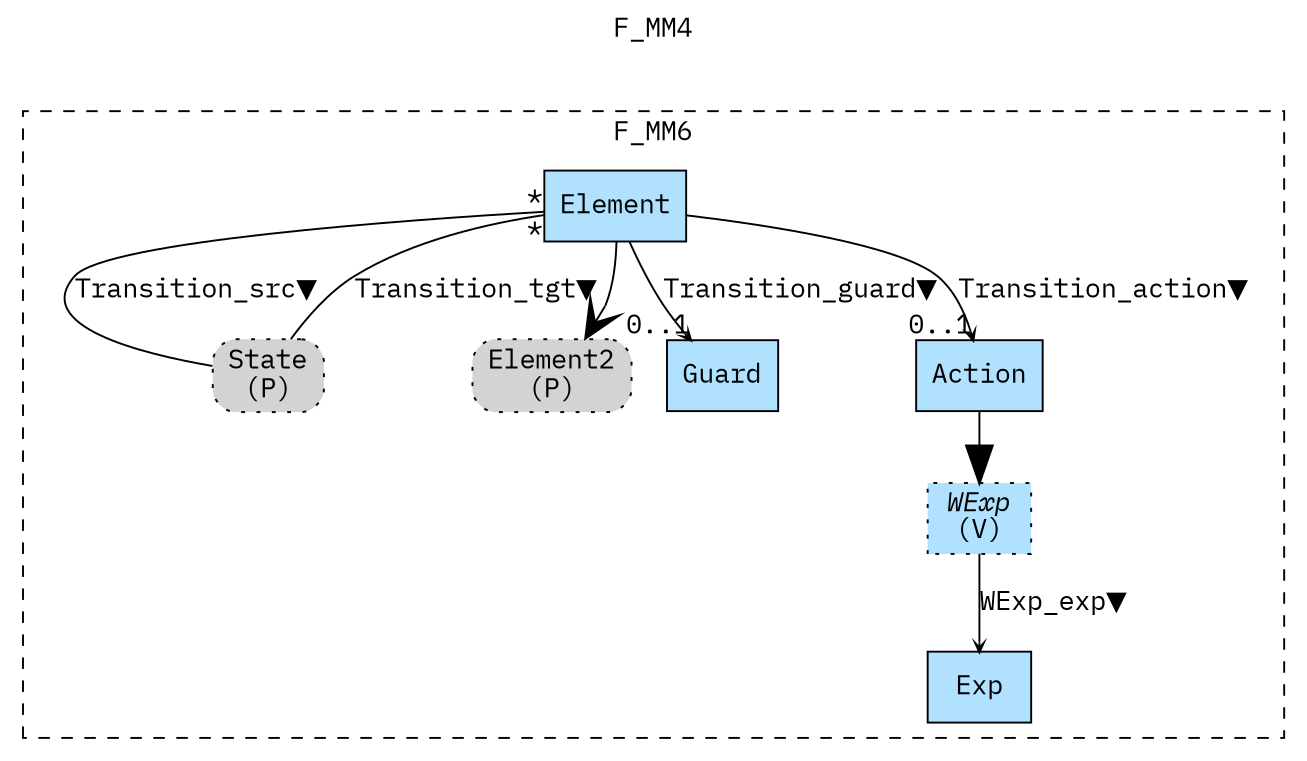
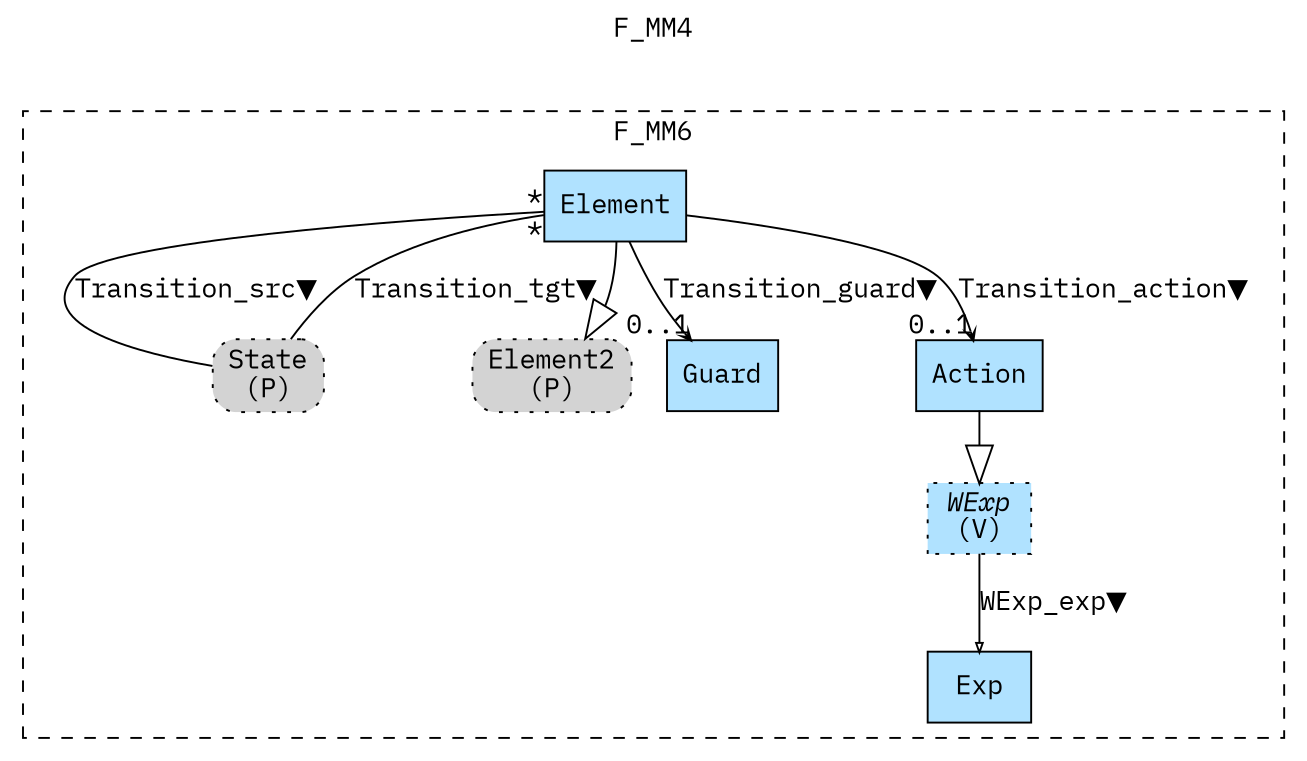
edge "Element" -> "Element2": arrowhead vee -> onormal
edge "Action" -> "WExp": arrowhead normal -> onormal
edge "WExp" -> "Exp": arrowhead vee -> onormal
